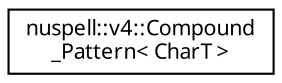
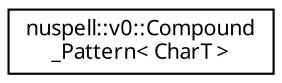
node "nuspell::v4::Compound _Pattern< CharT >": label "nuspell::v4::Compound _Pattern< CharT >" -> "nuspell::v0::Compound _Pattern< CharT >"
